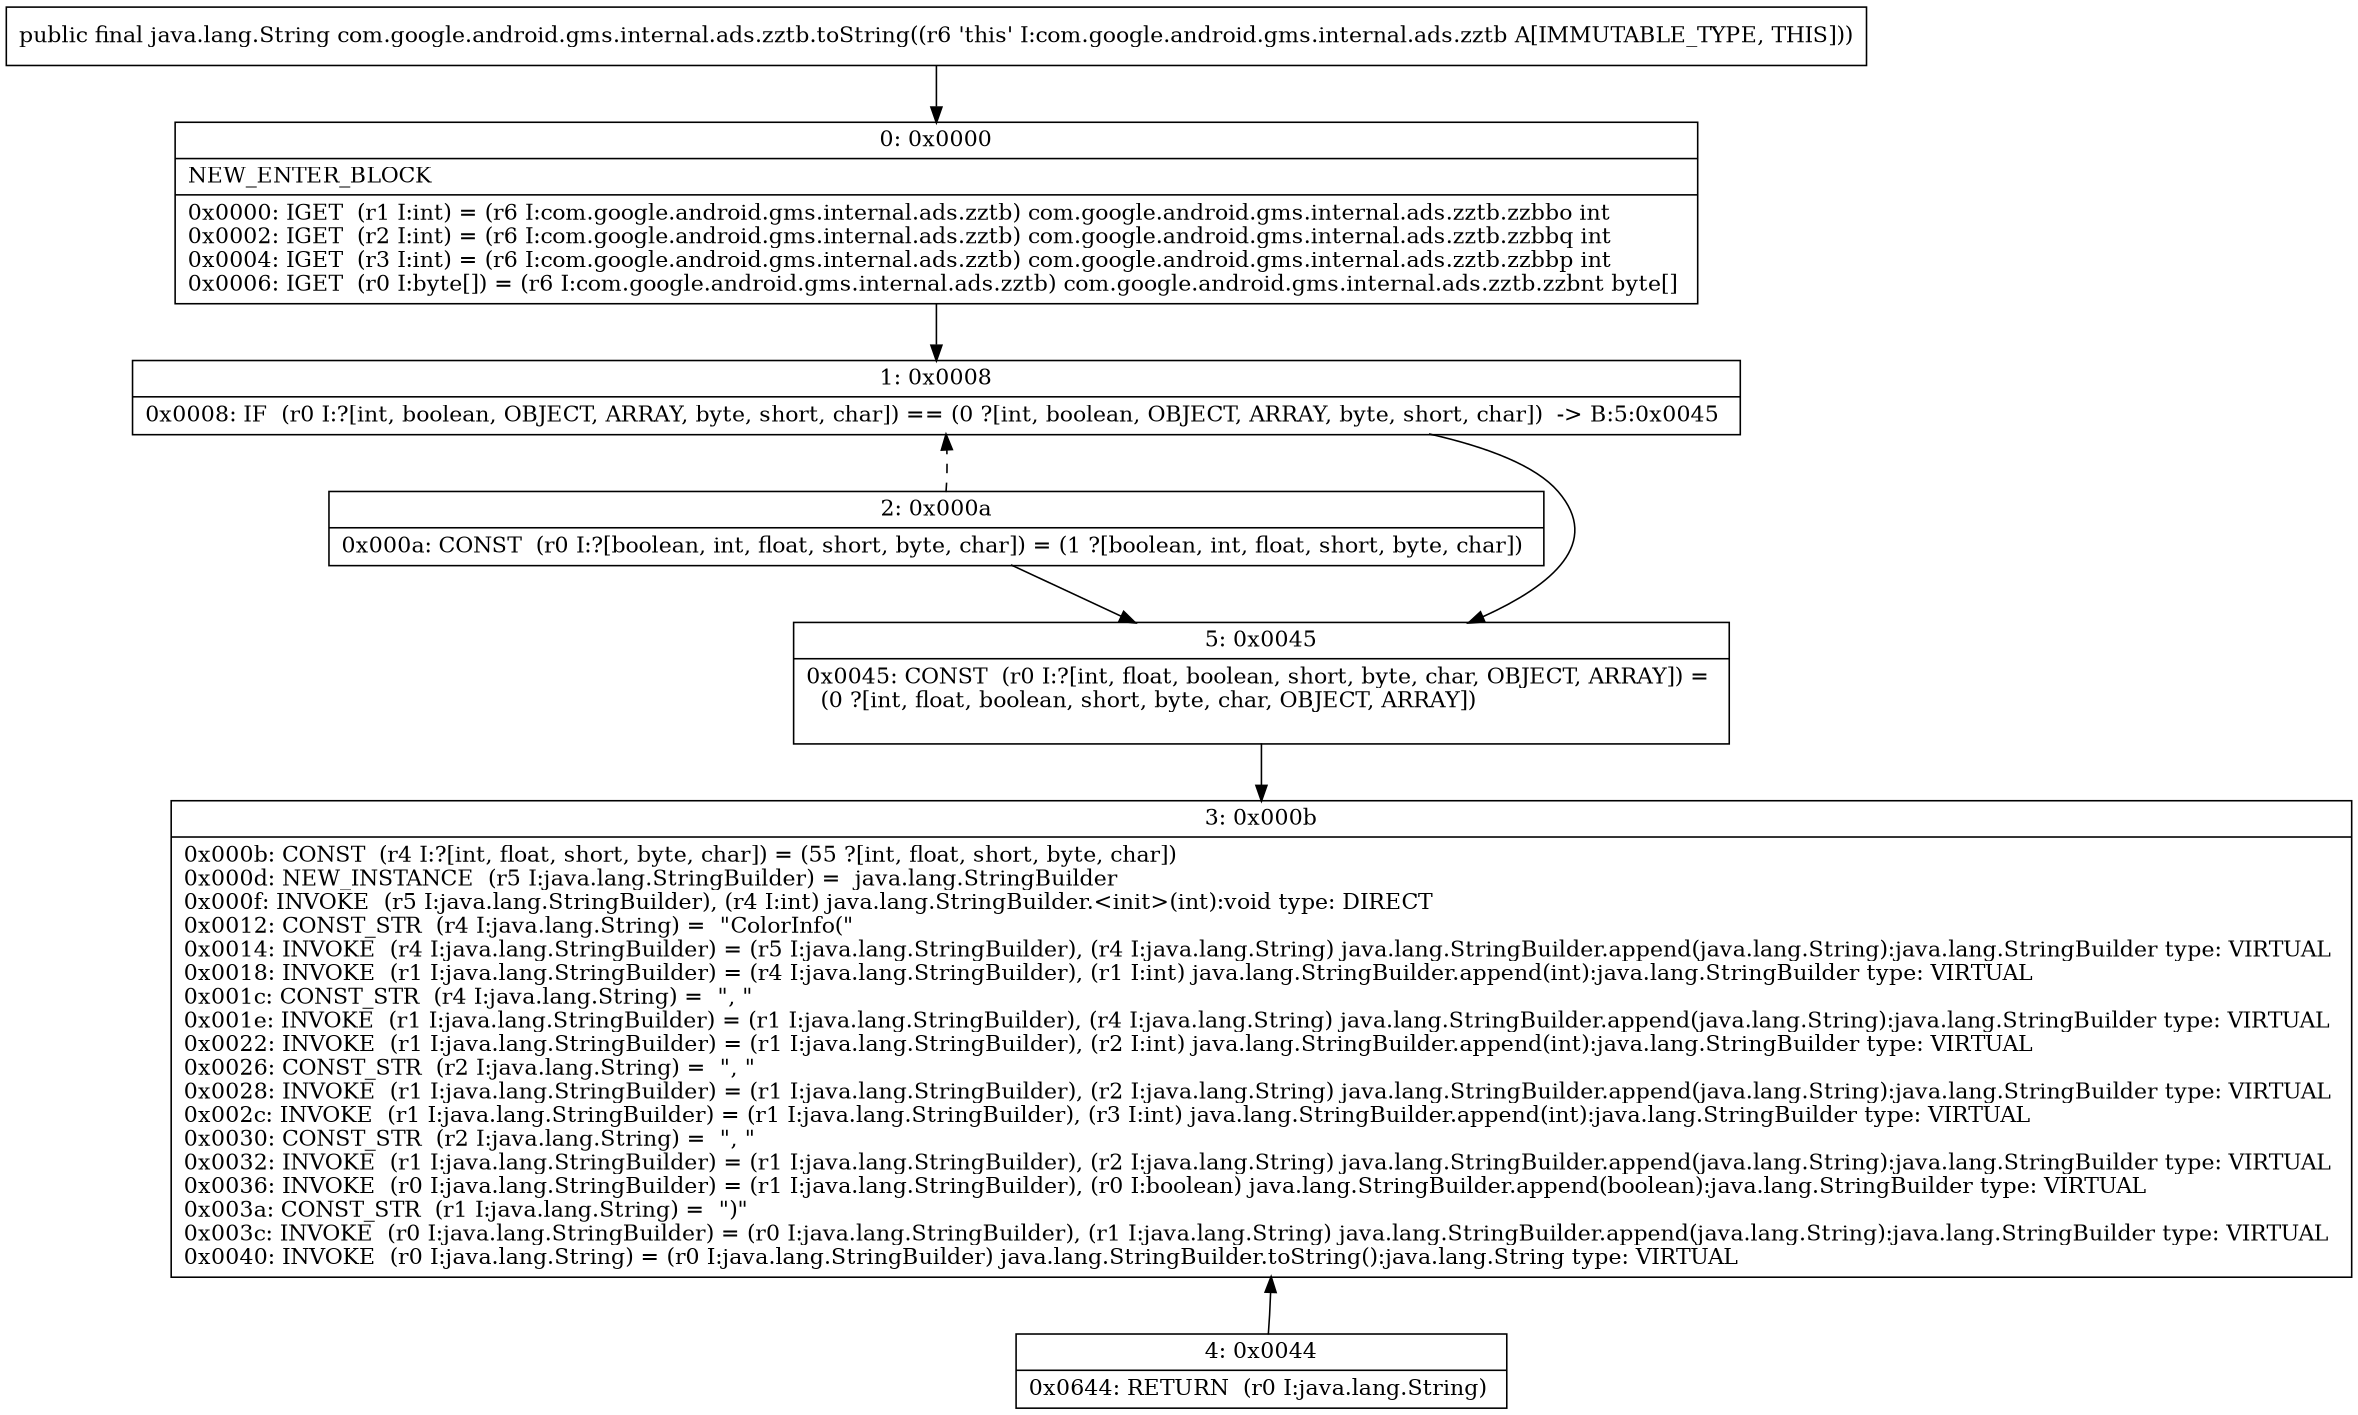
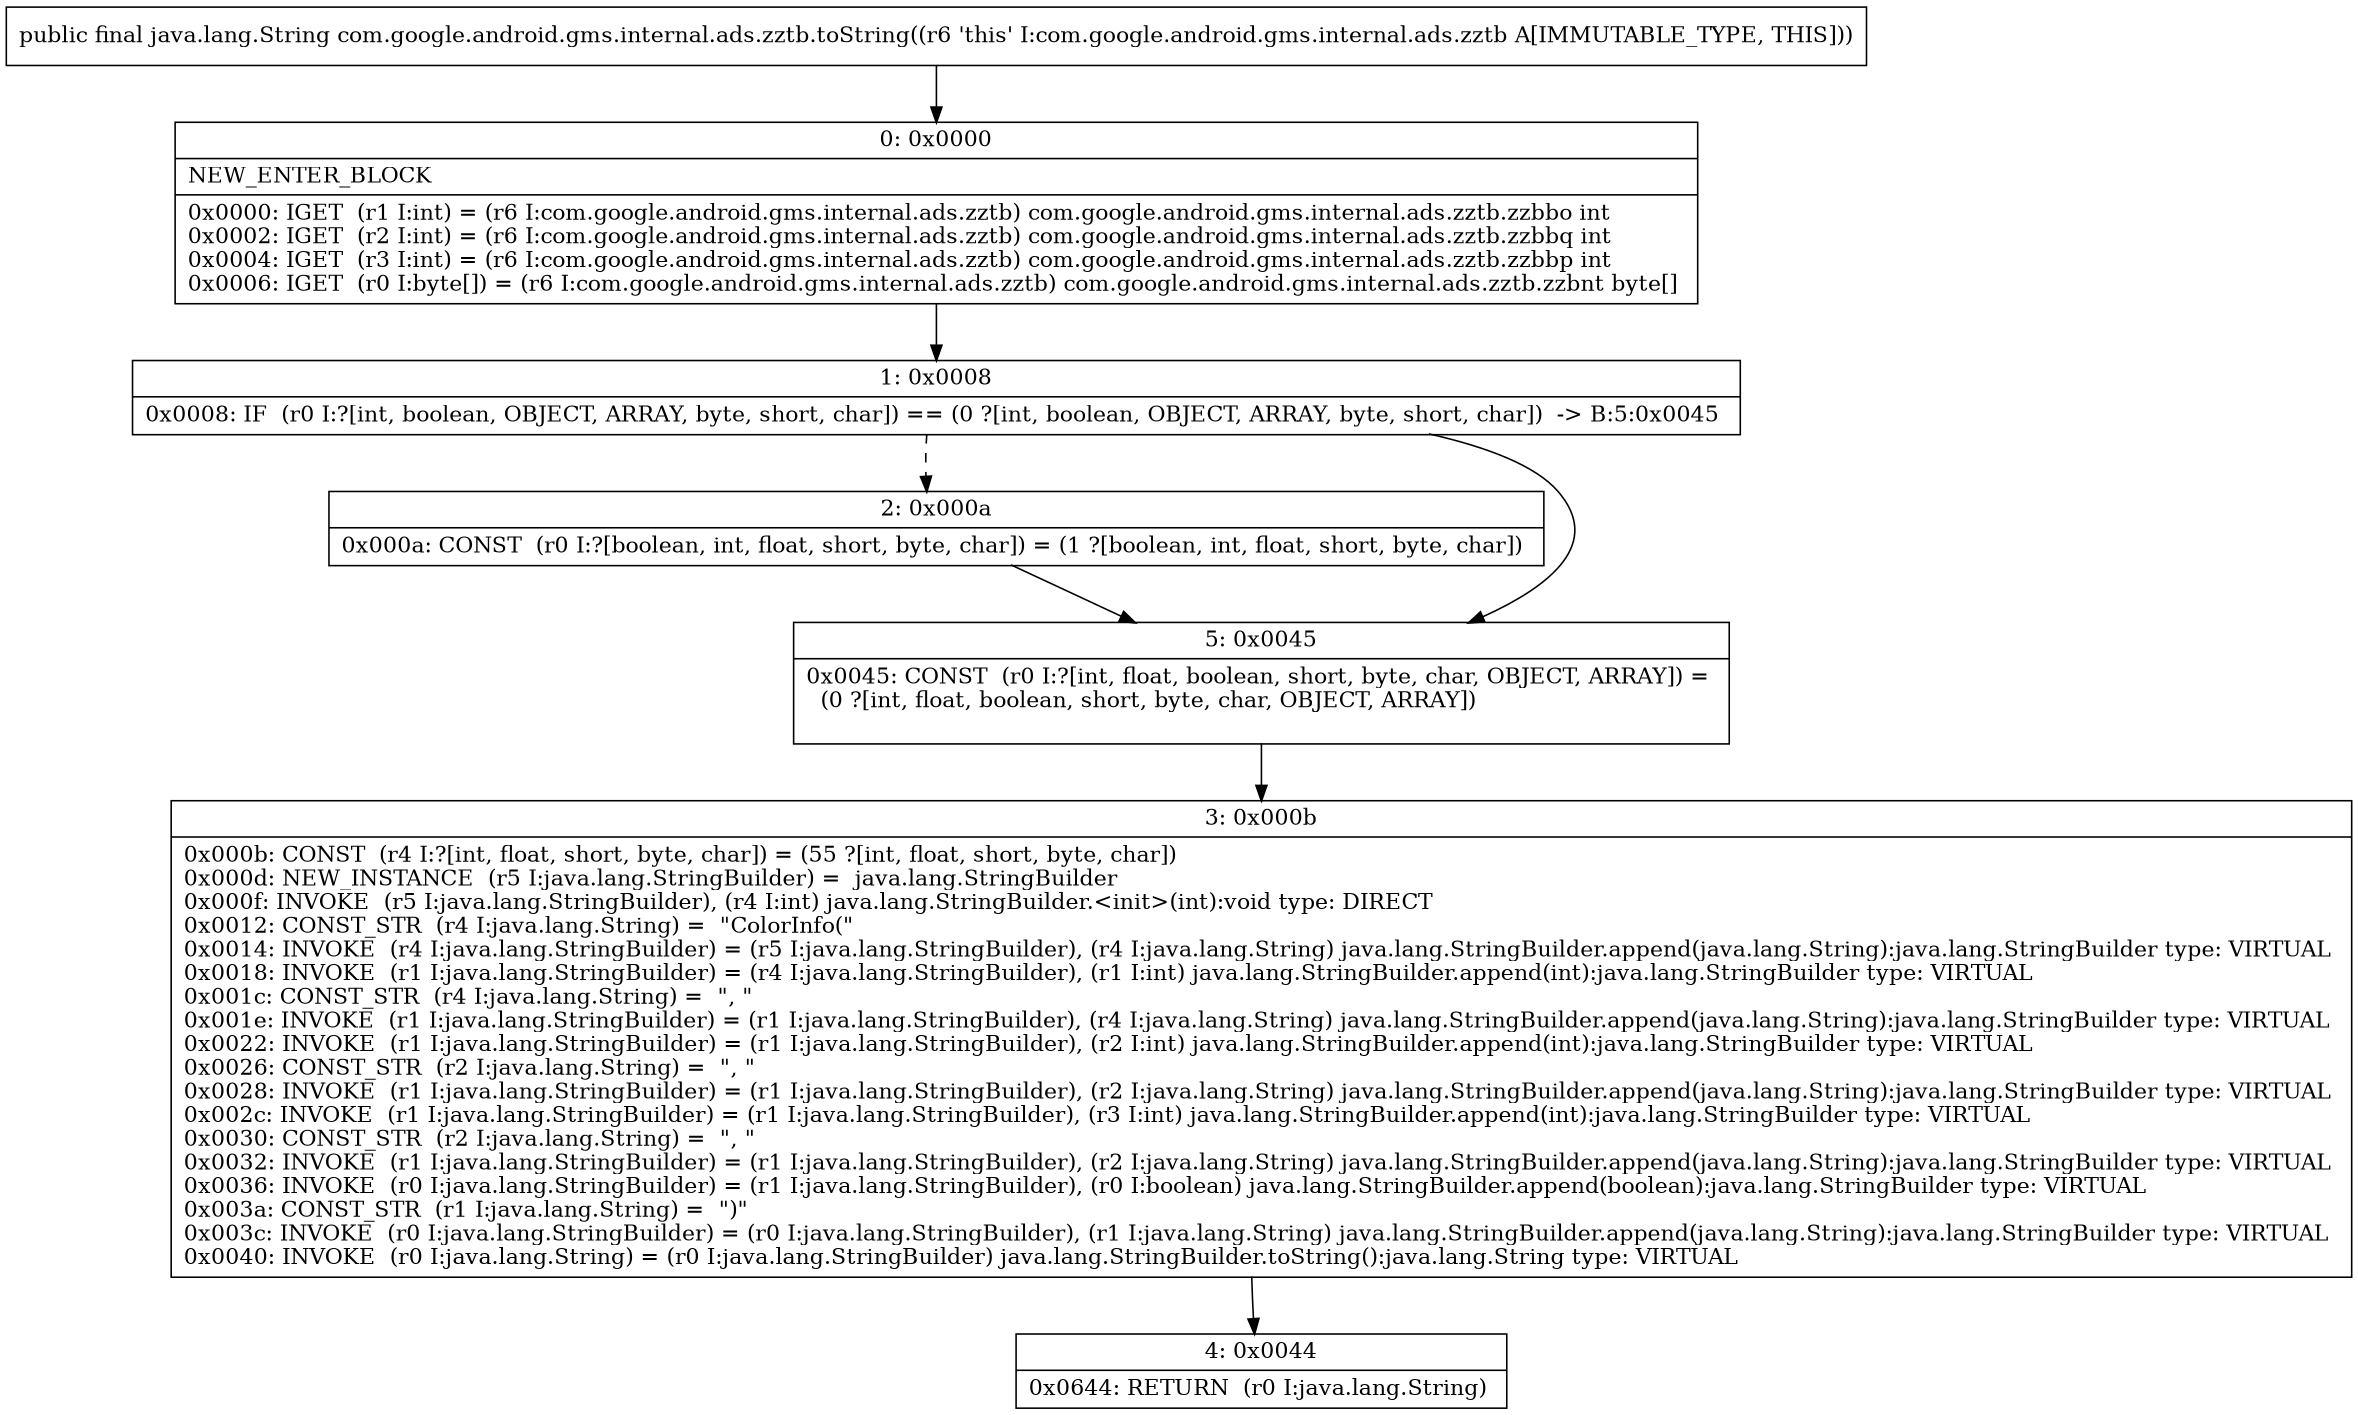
edge "2: 0x000a" -> "1: 0x0008": reversed
edge "4: 0x0044" -> "3: 0x000b": reversed
